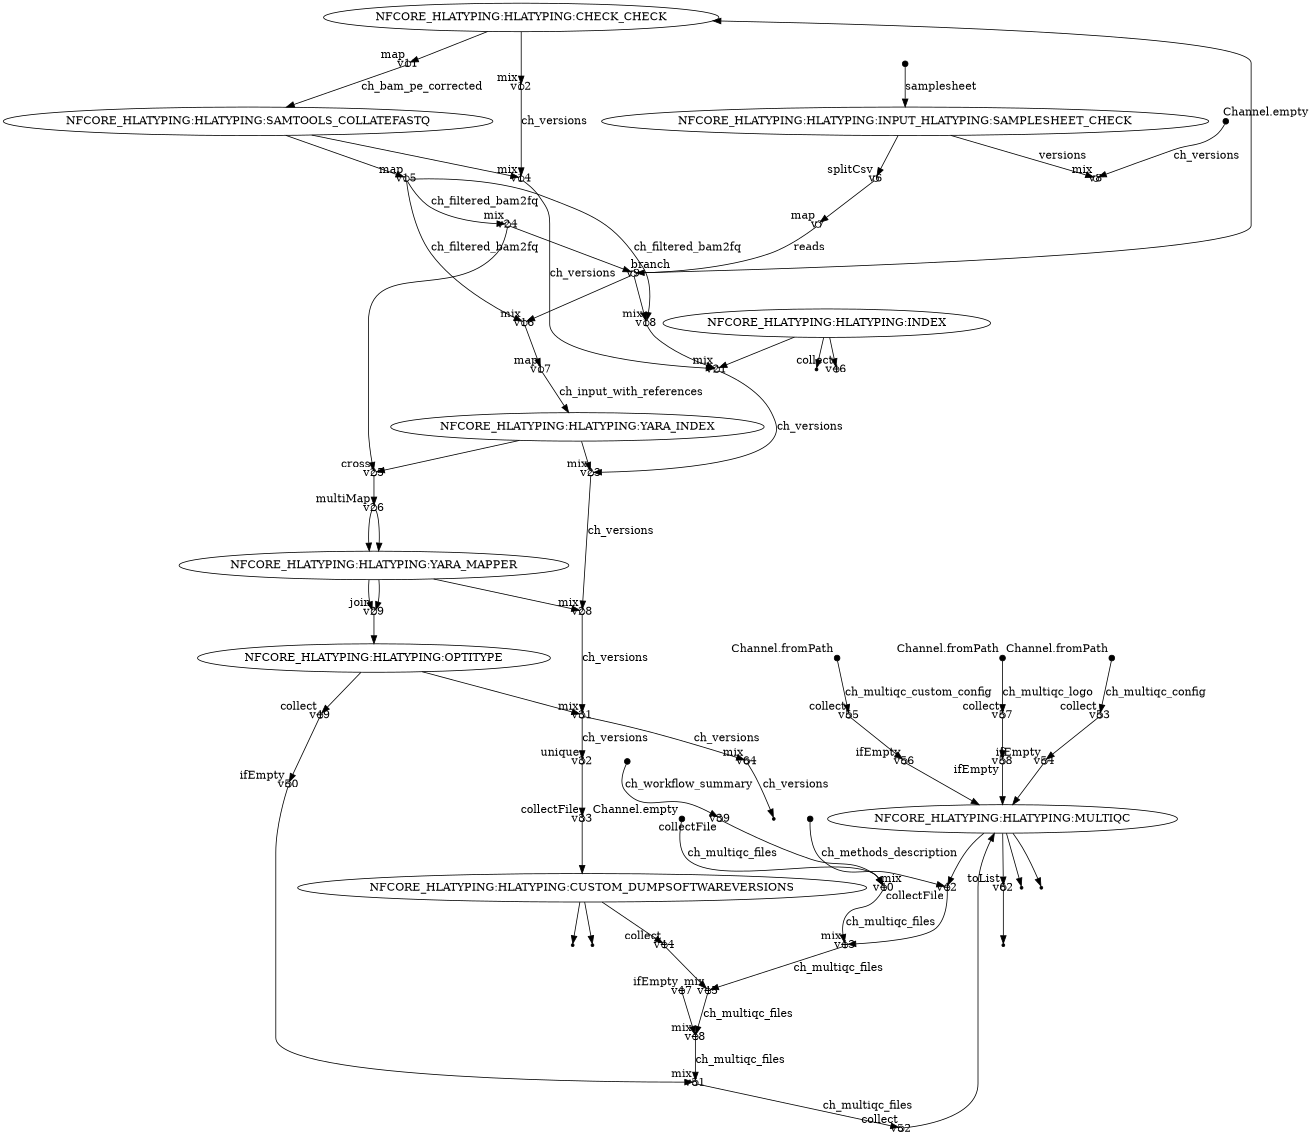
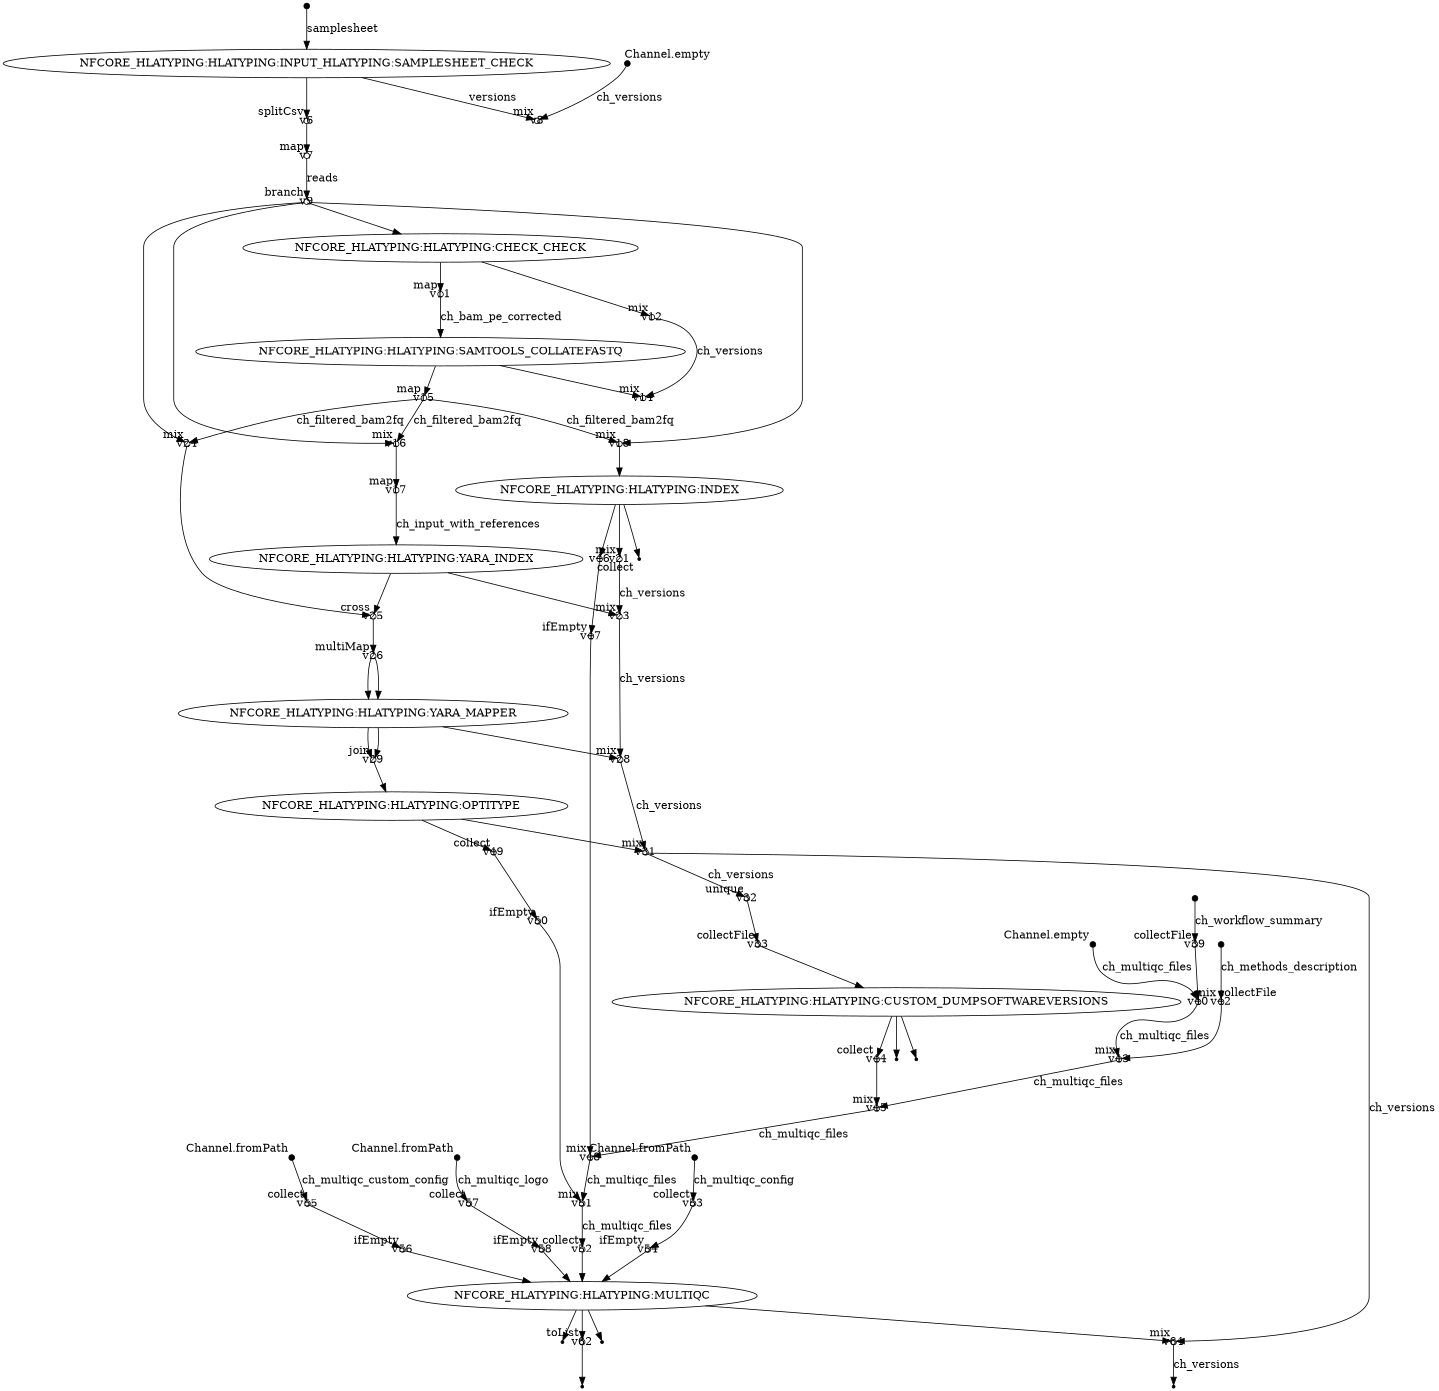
edge "v24 mix" -> "v9 branch": reversed
edge "v14 mix" -> "v21 mix": removed, label "ch_versions"
edge "v18 mix" -> "v21 mix": now "v18 mix" -> "NFCORE_HLATYPING:HLATYPING:INDEX"
edge "v46 collect" -> "v47 ifEmpty": added
edge "NFCORE_HLATYPING:HLATYPING:MULTIQC" -> "v42 collectFile": now "NFCORE_HLATYPING:HLATYPING:MULTIQC" -> "v64 mix"
